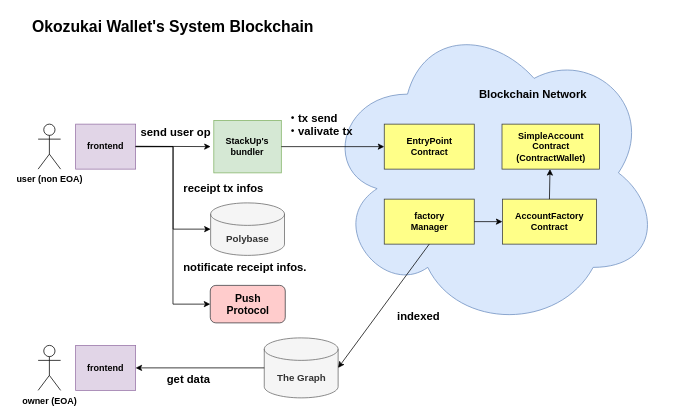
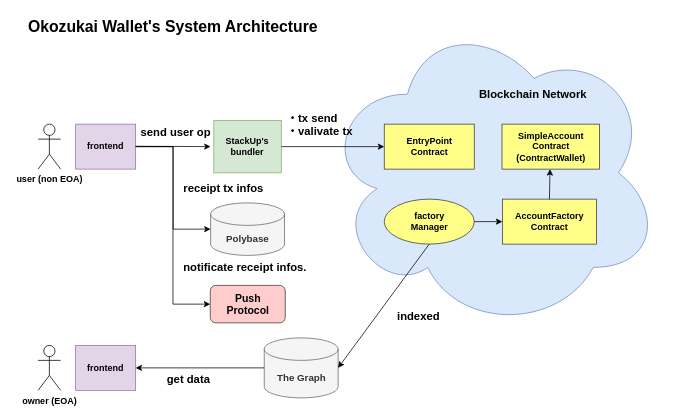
node "Okozukai Wallet's System Blockchain": label "Okozukai Wallet's System Blockchain" -> "Okozukai Wallet's System Architecture"
node "factory Manager": shape rectangle -> ellipse
